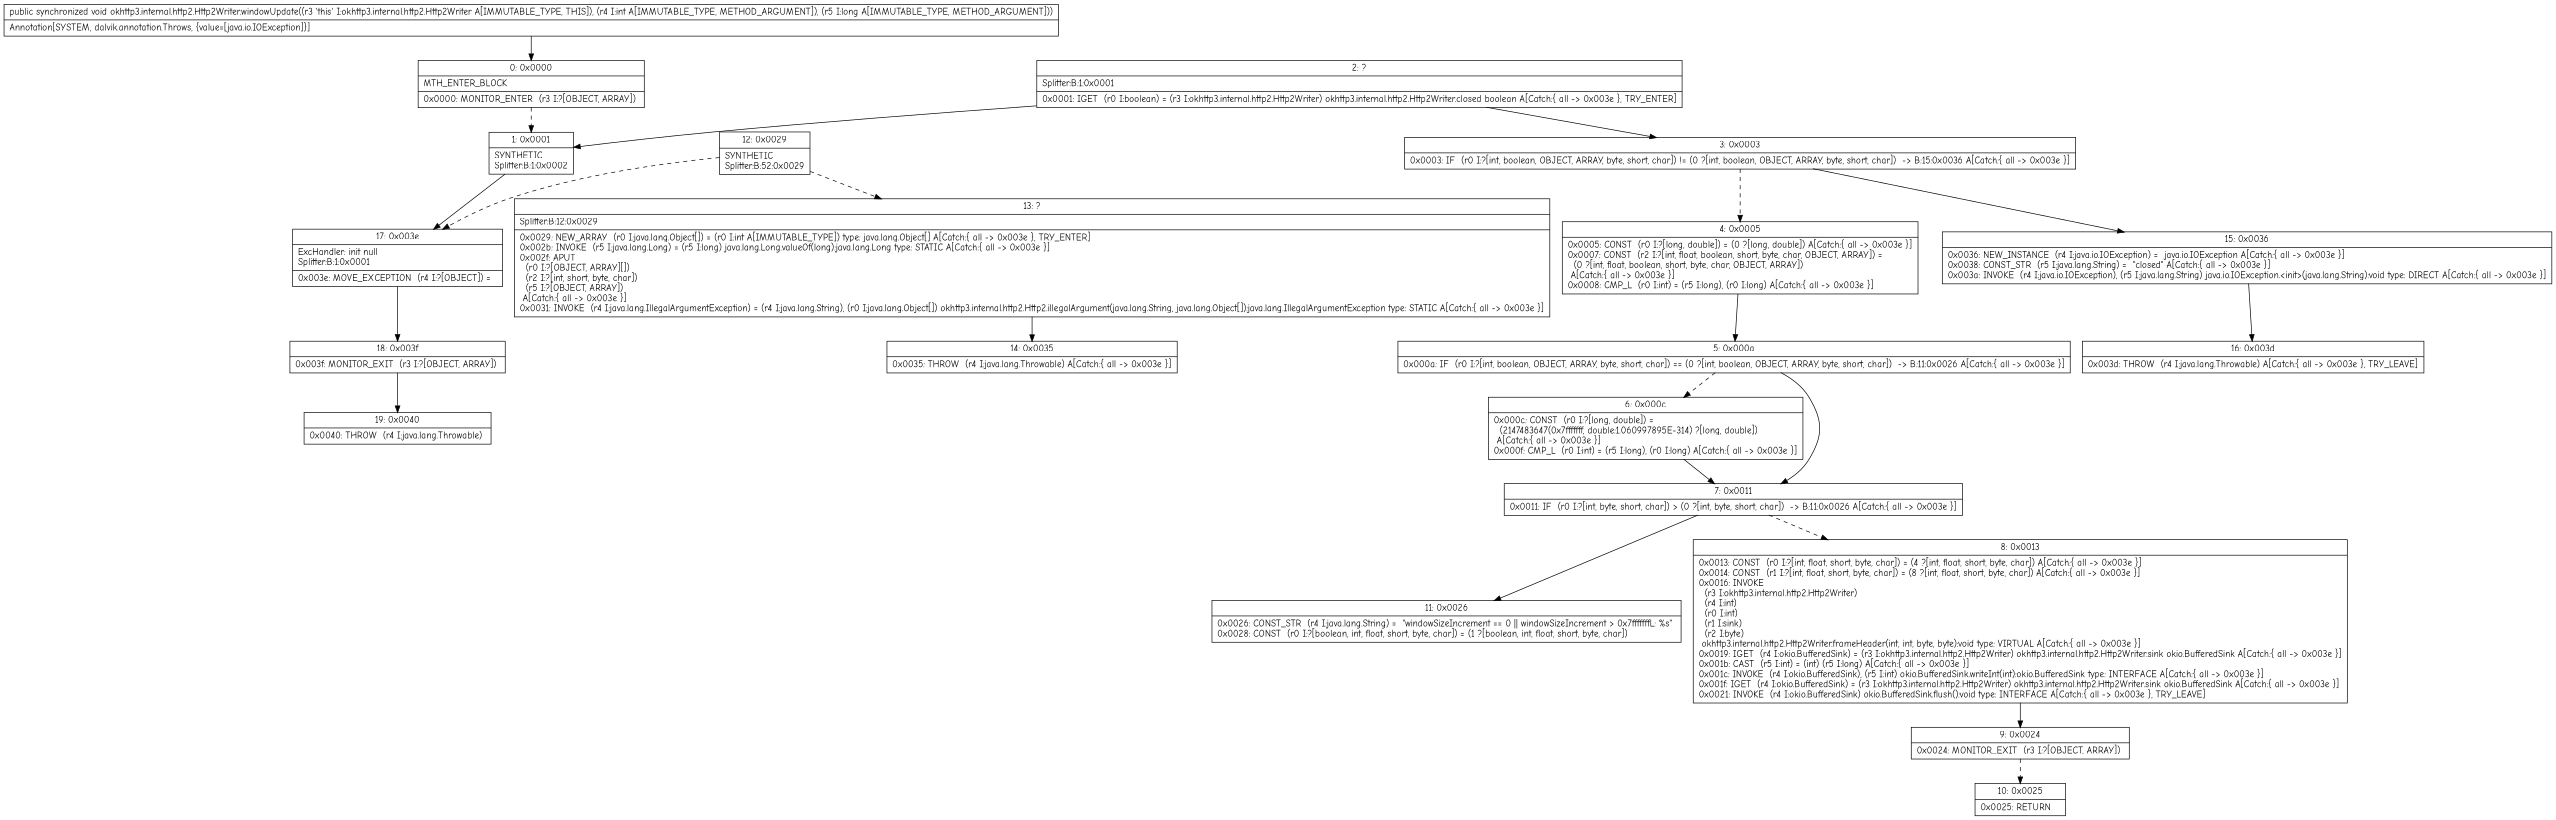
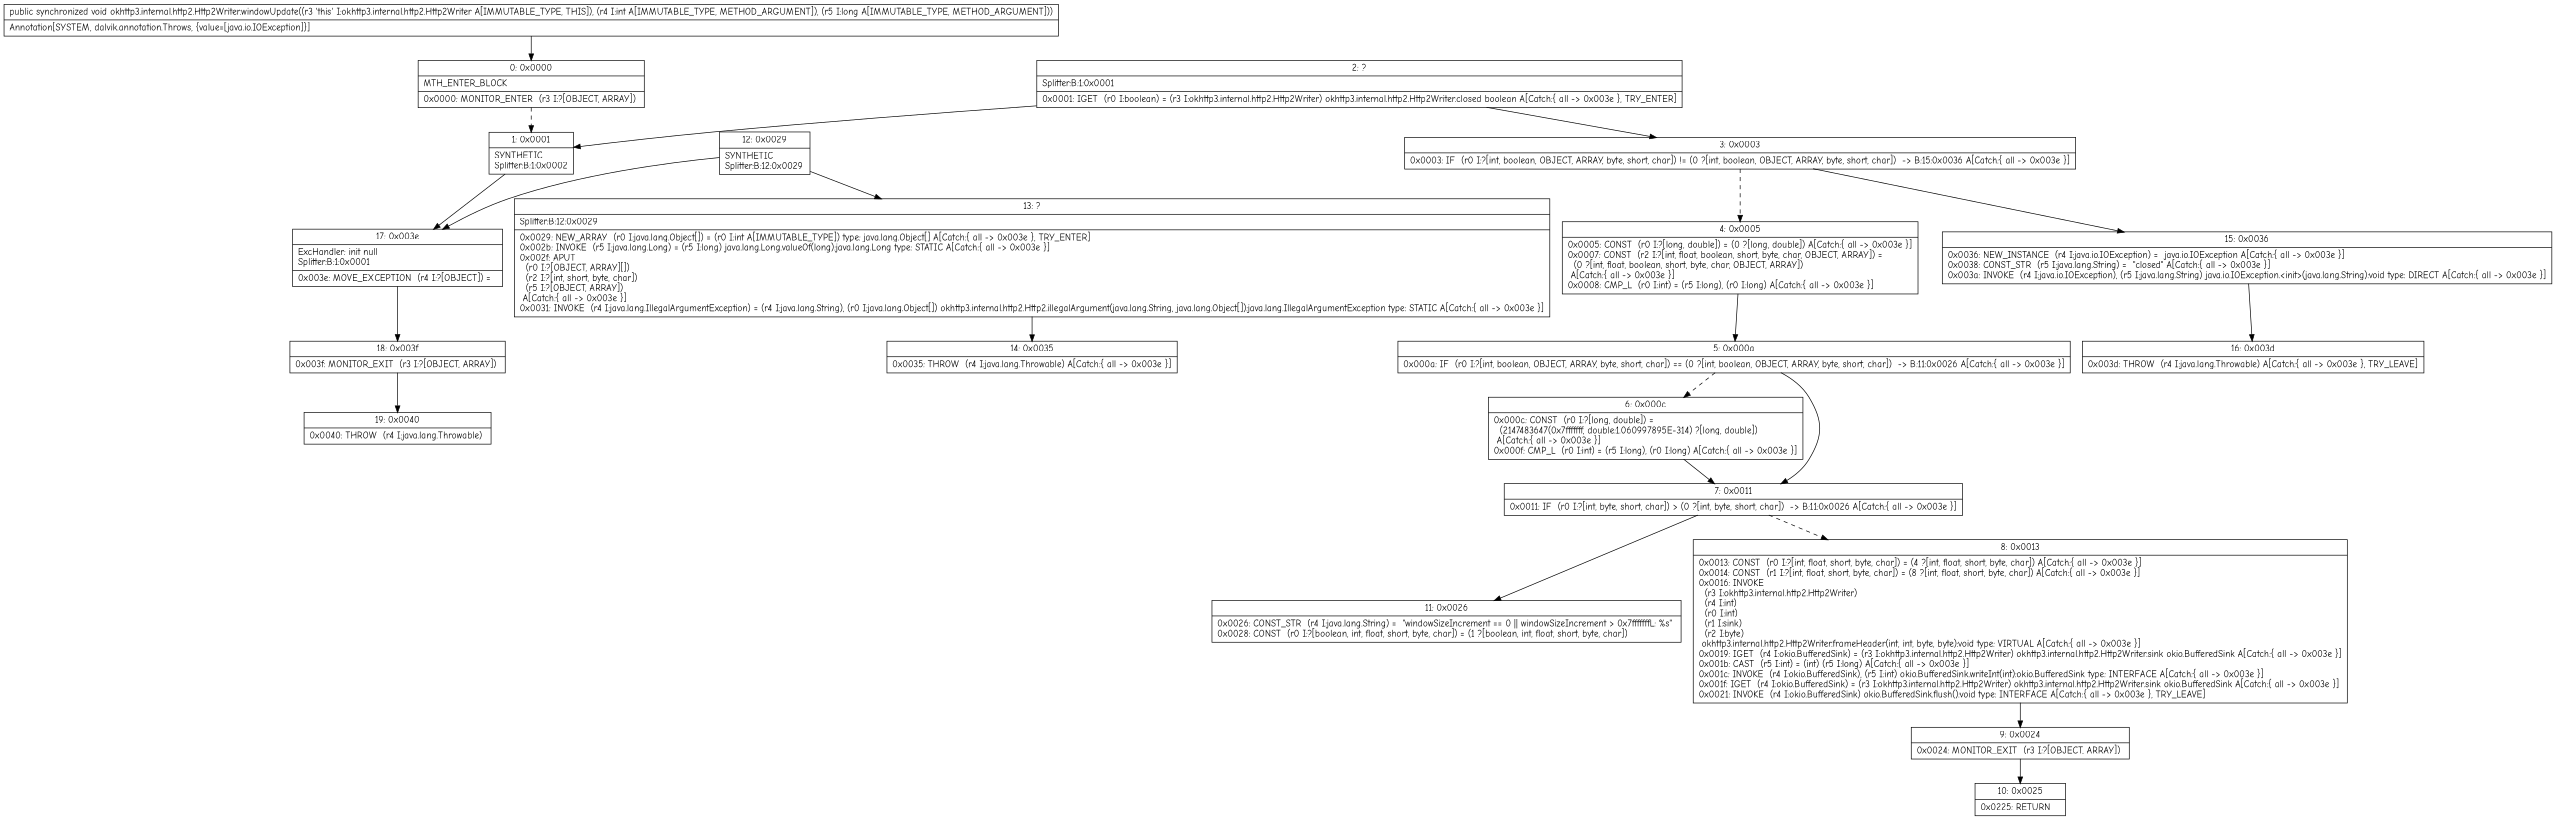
node "12: 0x0029": text "Splitter:B:52:0x0029" -> "Splitter:B:12:0x0029"
edge "12: 0x0029" -> "17: 0x003e": style dashed -> solid
edge "12: 0x0029" -> "13: ?": style dashed -> solid
edge "9: 0x0024" -> "10: 0x0025": style dashed -> solid
node "10: 0x0025": text "0x0025: RETURN" -> "0x0225: RETURN"
